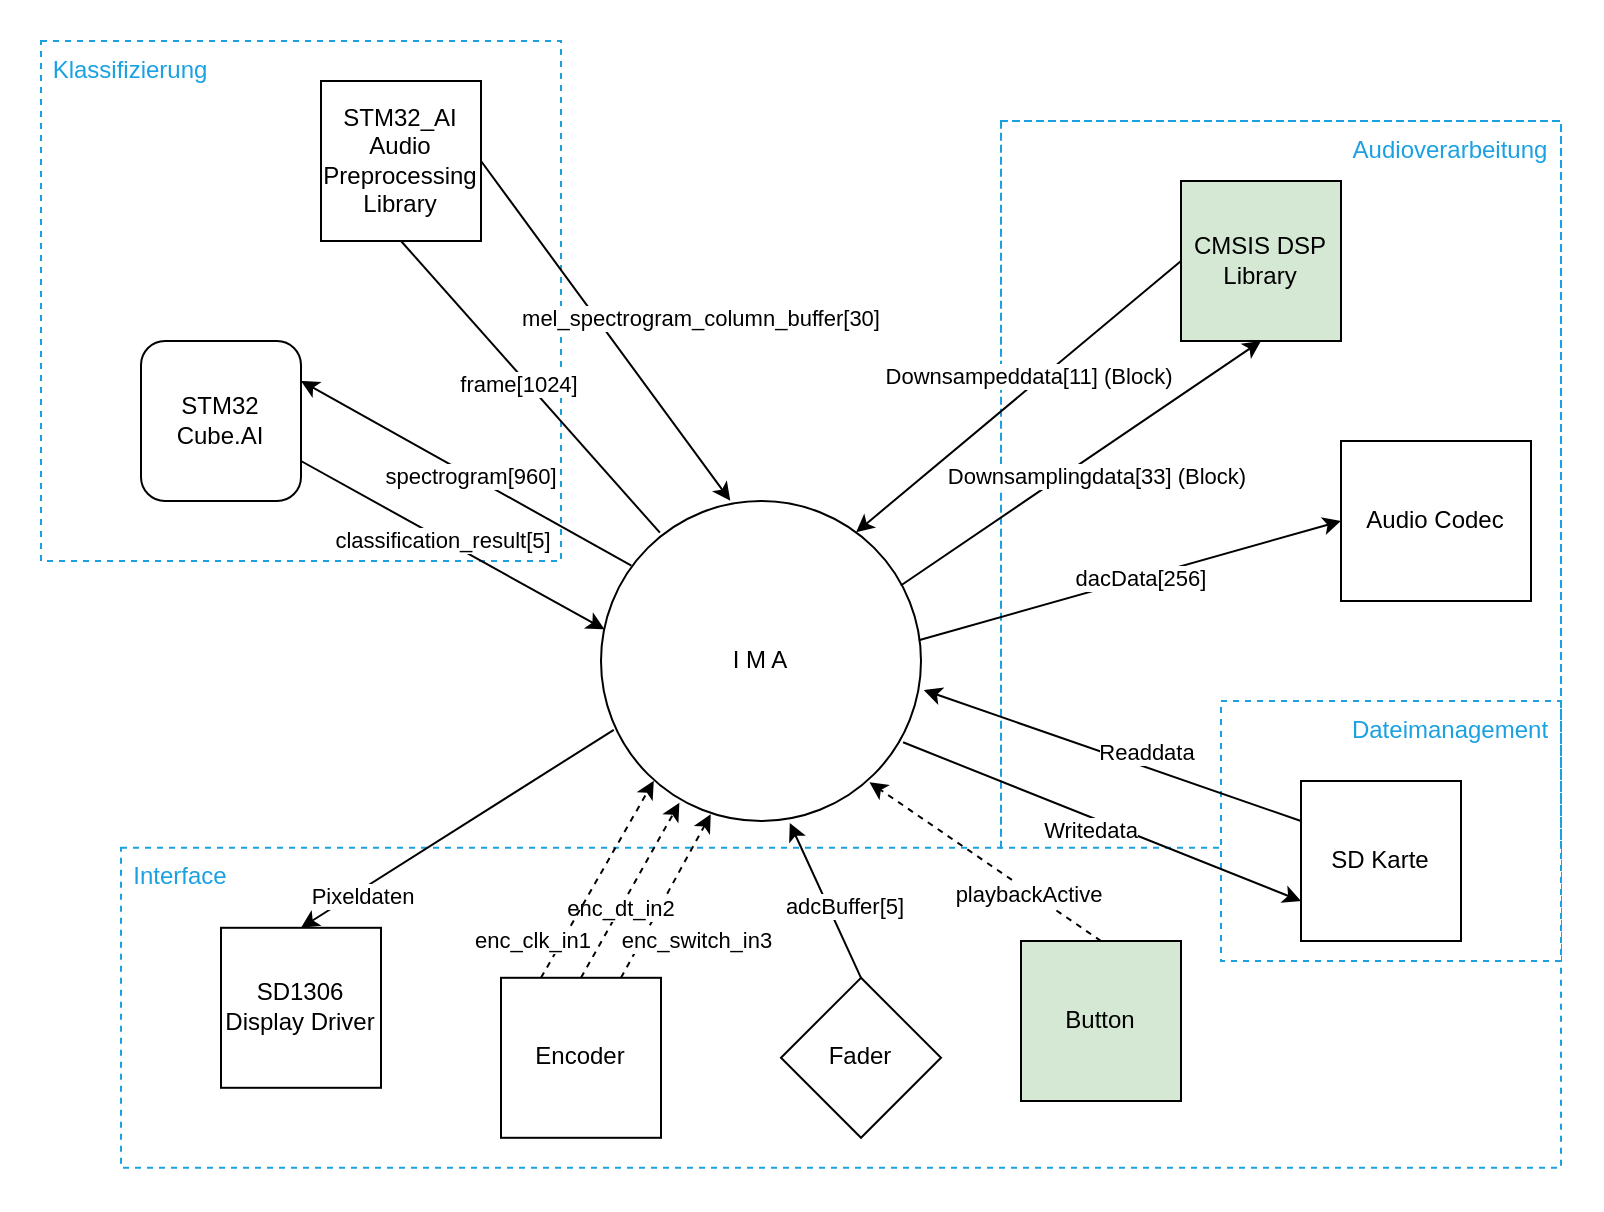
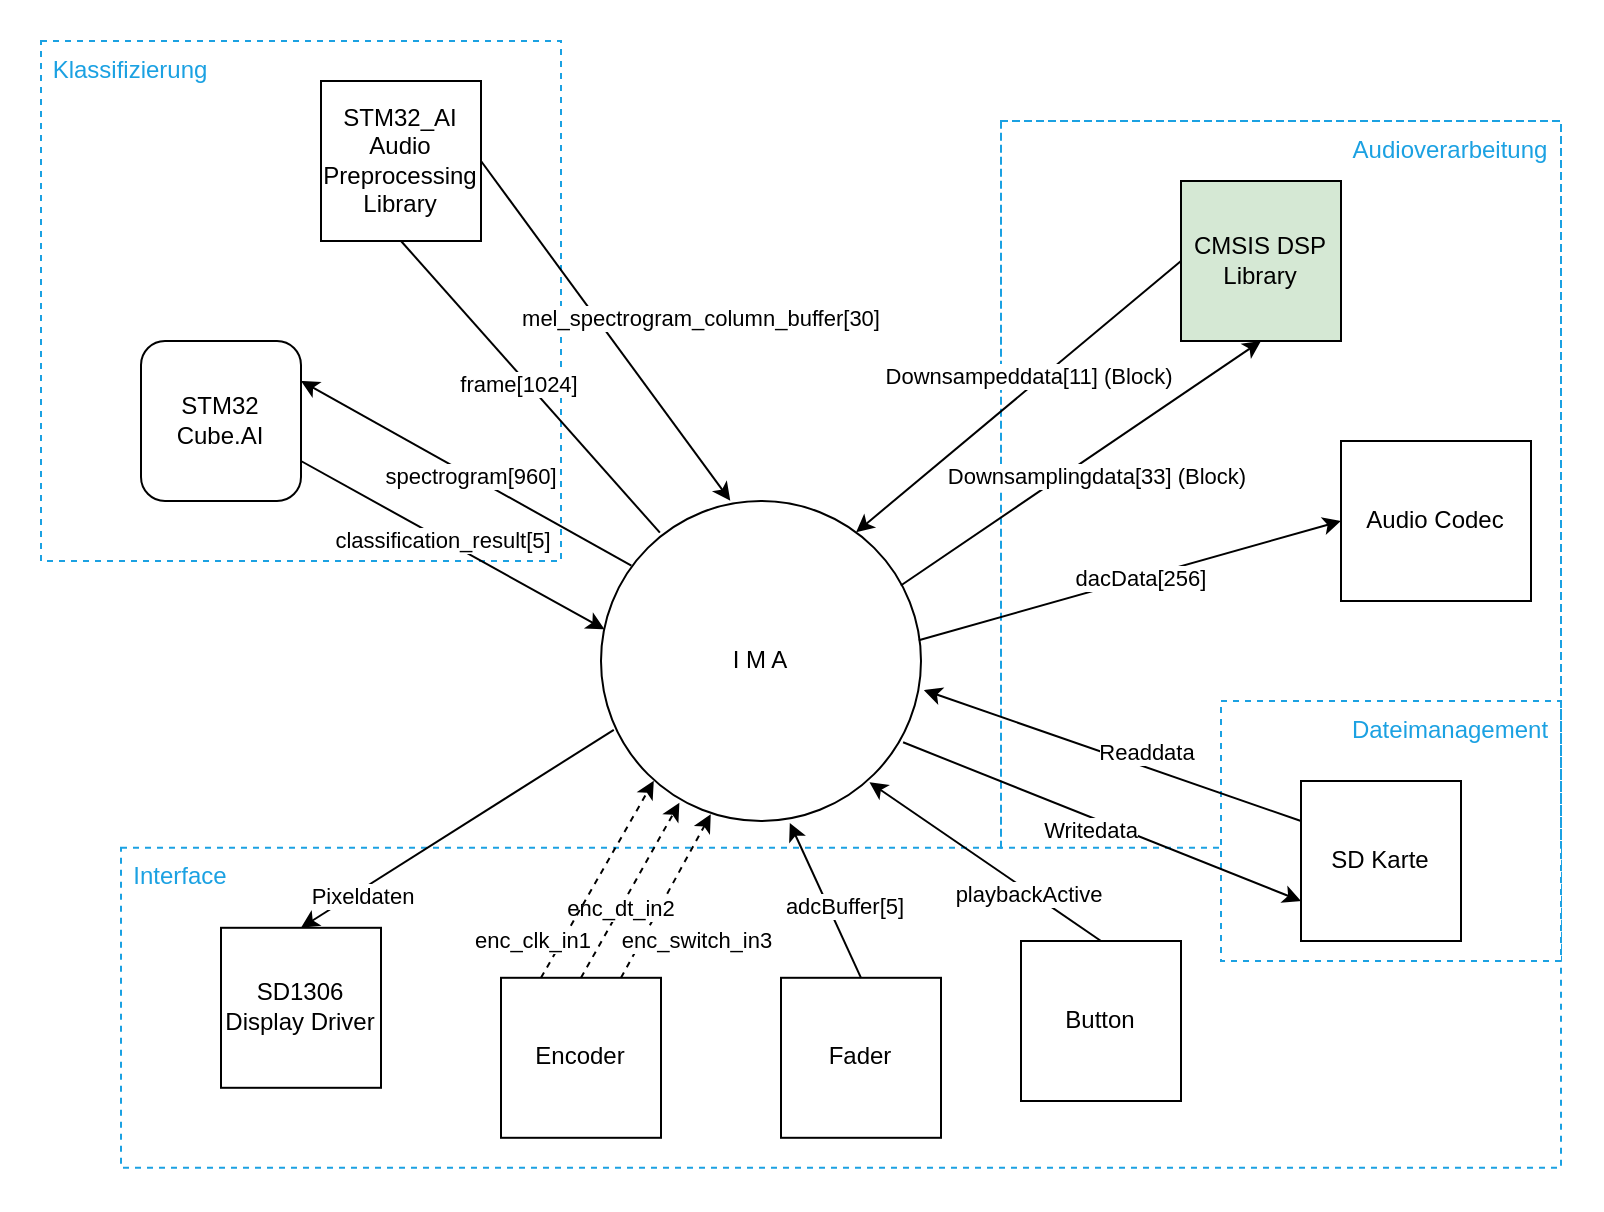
edge "Button" -> "I M A": style dashed -> solid
node "Button": fillcolor #d5e8d4 -> #ffffff
node "Fader": shape diamond -> rectangle
